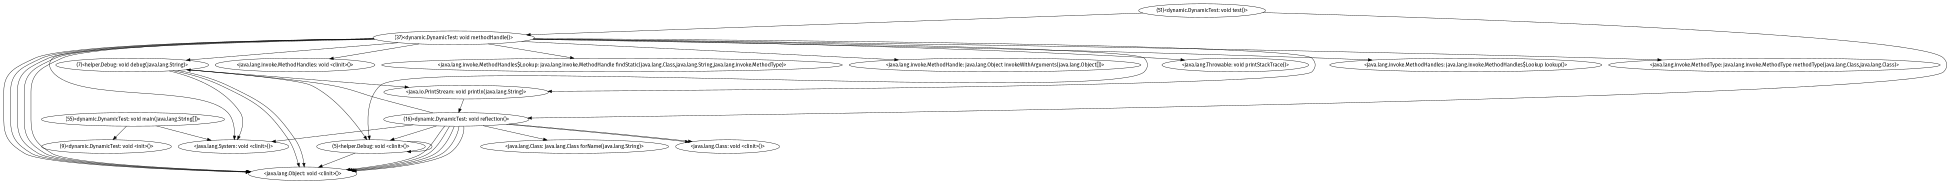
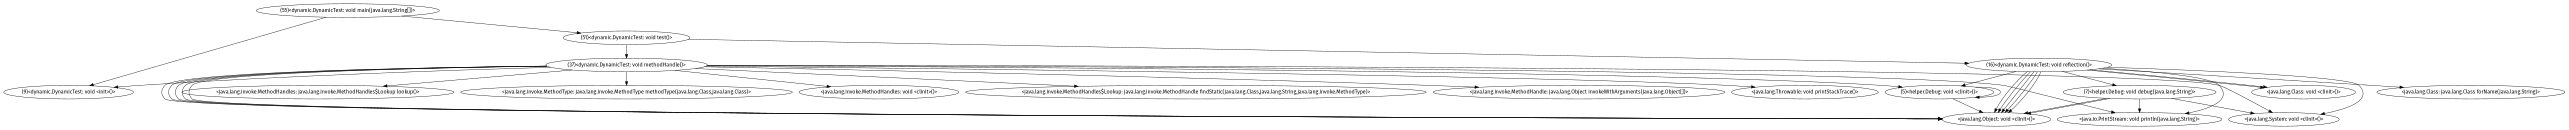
edge "(37)<dynamic.DynamicTest: void methodHandle()>" -> "(7)<helper.Debug: void debug(java.lang.String)>": now "(37)<dynamic.DynamicTest: void methodHandle()>" -> "(9)<dynamic.DynamicTest: void <init>()>"
edge "(7)<helper.Debug: void debug(java.lang.String)>" -> "(5)<helper.Debug: void <clinit>()>": removed
edge "<java.io.PrintStream: void println(java.lang.String)>" -> "(16)<dynamic.DynamicTest: void reflection()>": reversed
edge "(55)<dynamic.DynamicTest: void main(java.lang.String[])>" -> "<java.lang.System: void <clinit>()>": now "(55)<dynamic.DynamicTest: void main(java.lang.String[])>" -> "(51)<dynamic.DynamicTest: void test()>"
